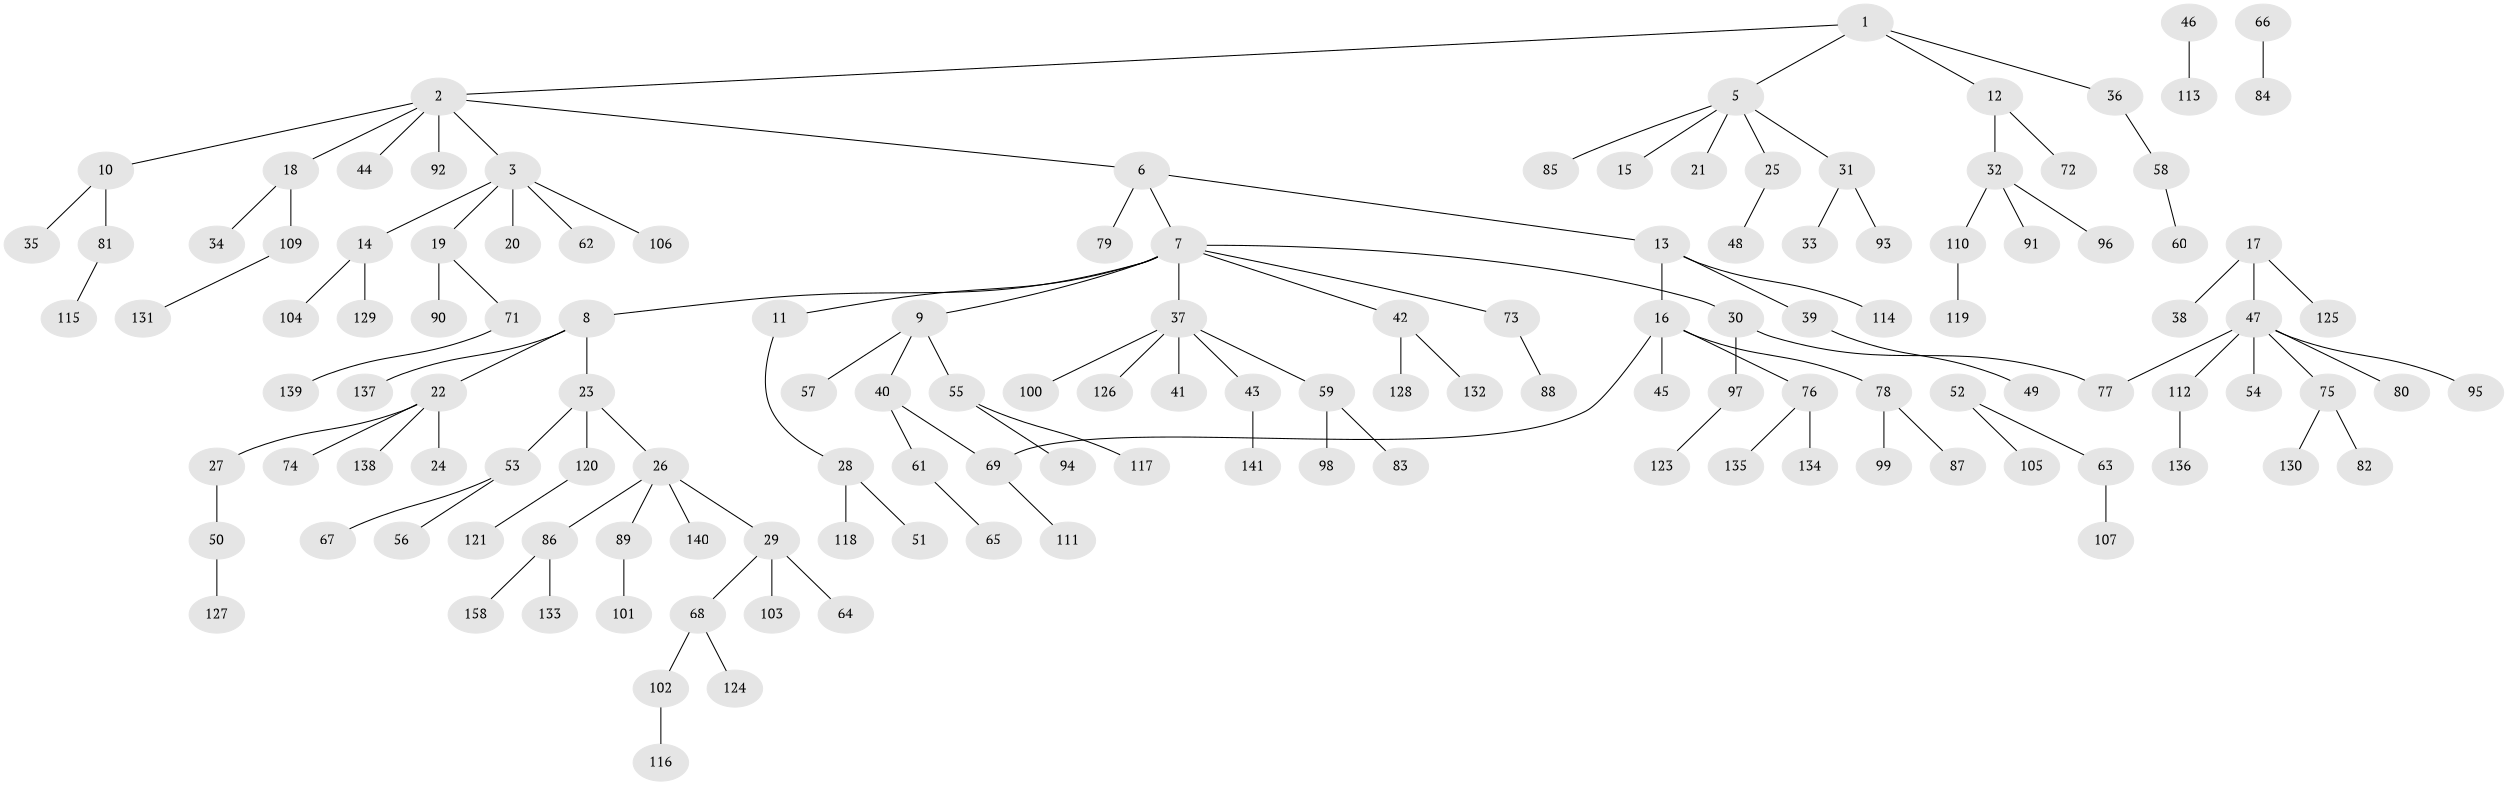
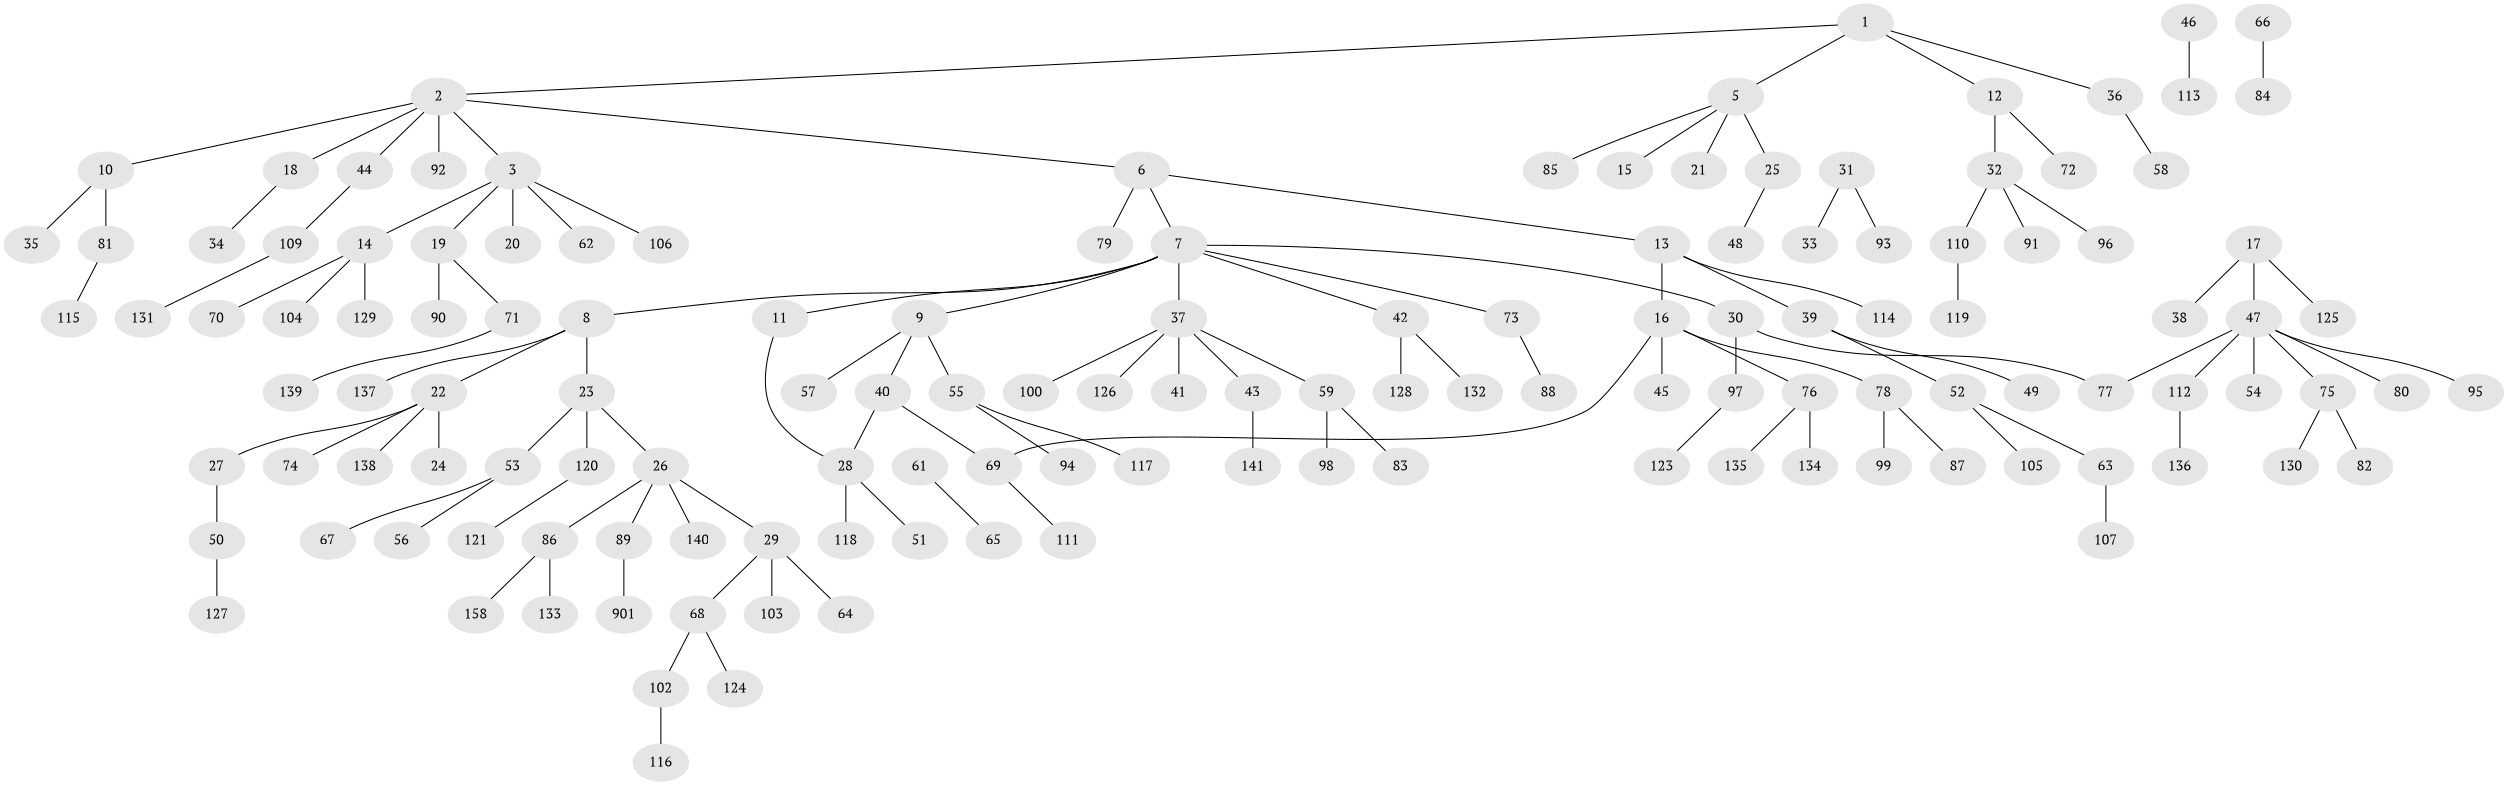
edge "5" -- "31": removed
edge "18" -- "109": now "44" -- "109"
node "60": removed
node "70": added
edge "39" -- "52": added
edge "40" -- "61": now "40" -- "28"
node "101": label "101" -> "901"
